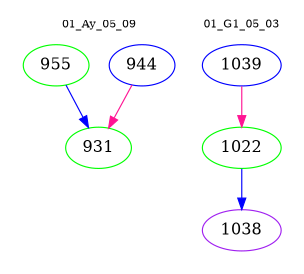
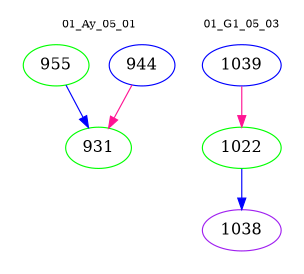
cluster "01_Ay_05_09": label "01_Ay_05_09" -> "01_Ay_05_01"
